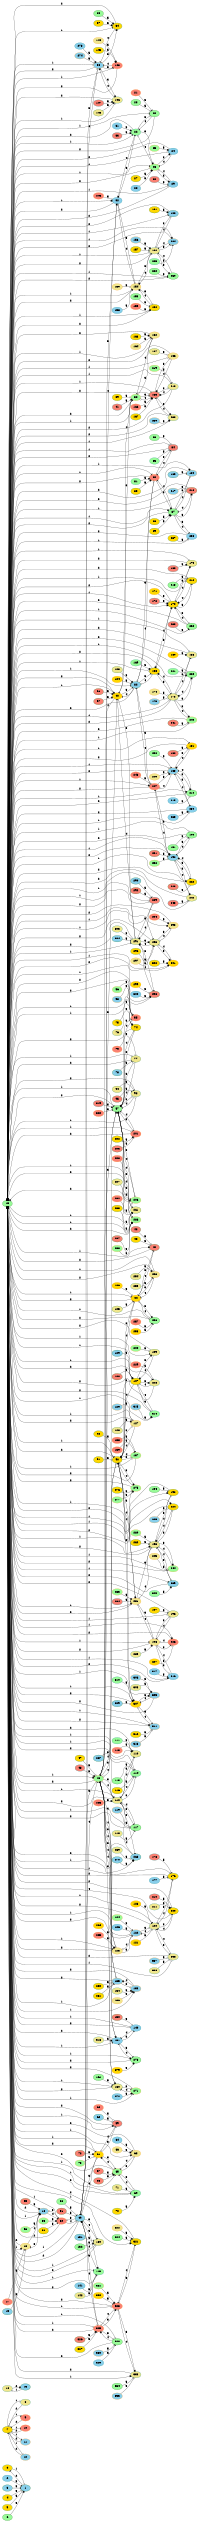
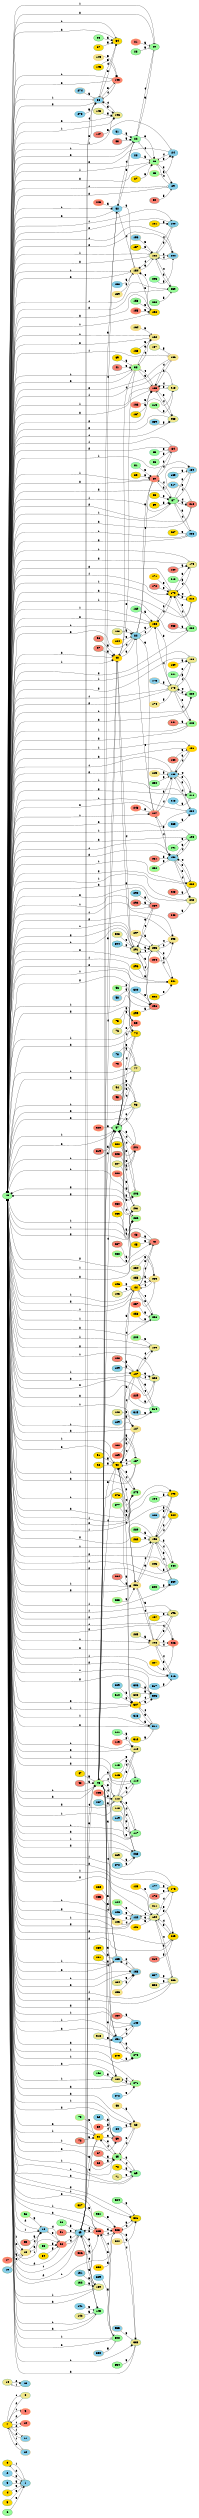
edge "224" -> "15": removed, label "2"
edge "15" -> "209": label "4" -> "1"
